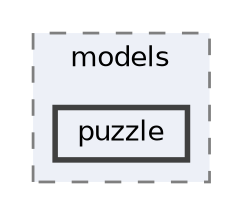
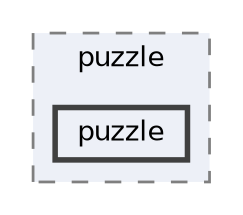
cluster "models": label "models" -> "puzzle"
